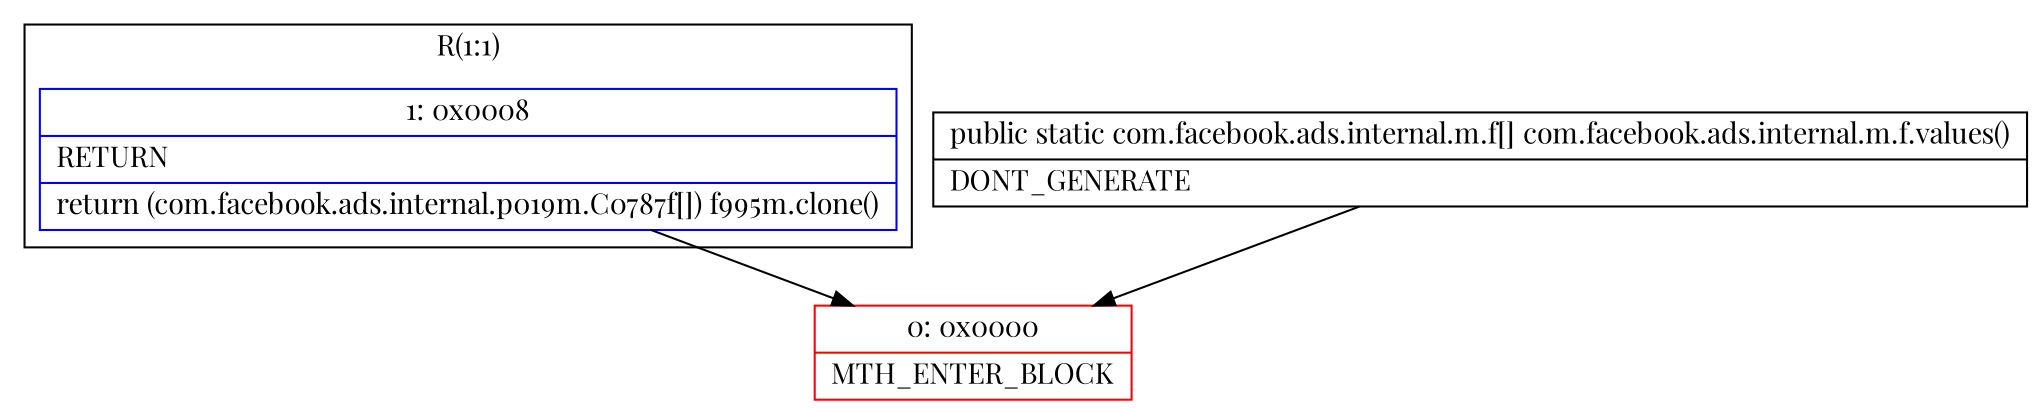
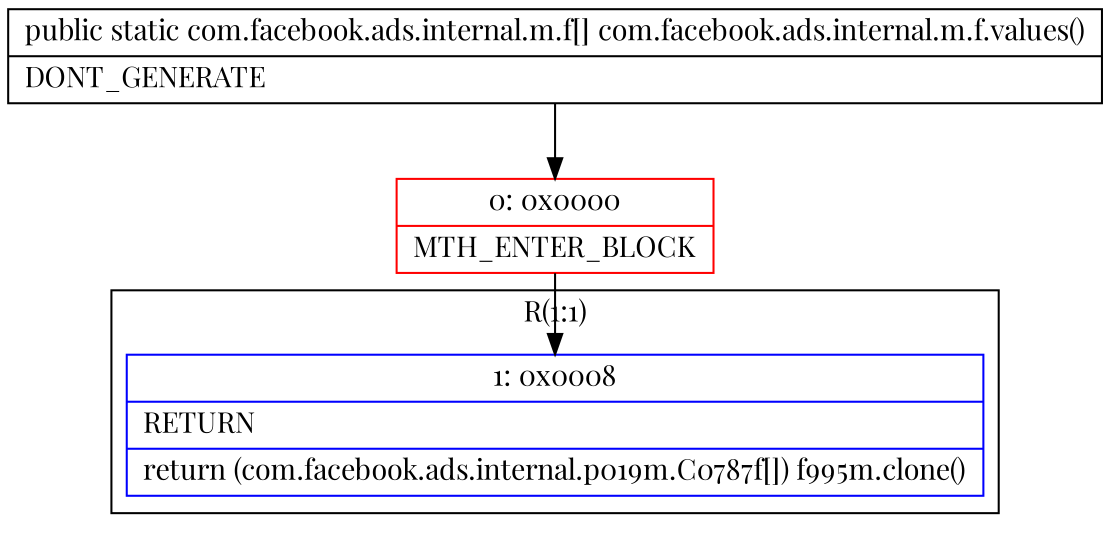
edge "1: 0x0008" -> "0: 0x0000": reversed
